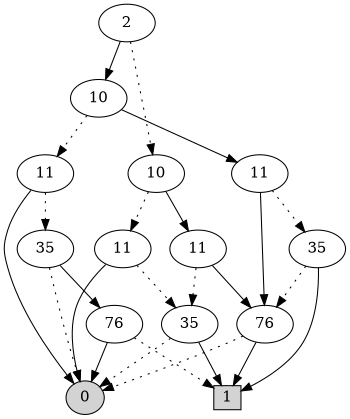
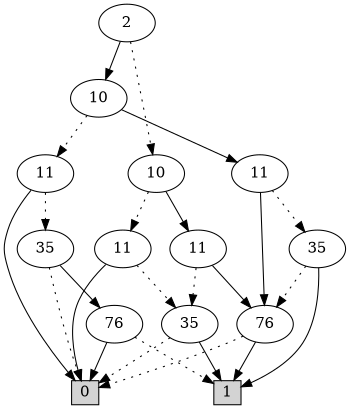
node "0": shape ellipse -> box
